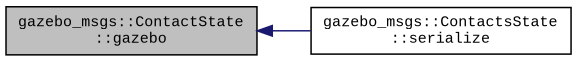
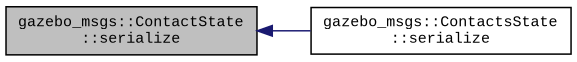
node "gazebo_msgs::ContactState ::gazebo": label "gazebo_msgs::ContactState ::gazebo" -> "gazebo_msgs::ContactState ::serialize"
